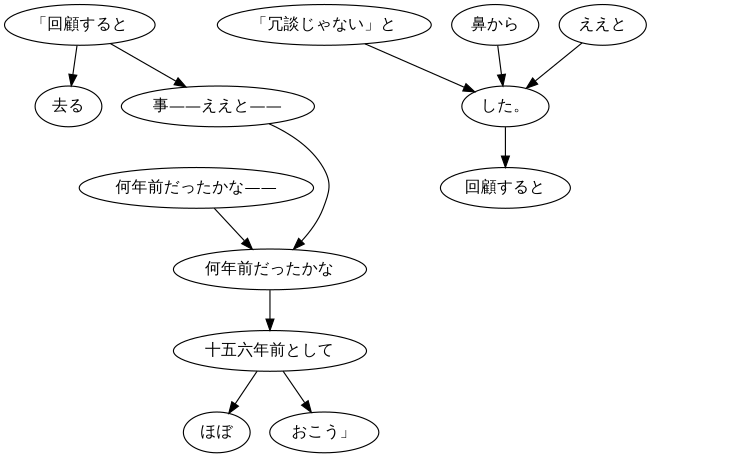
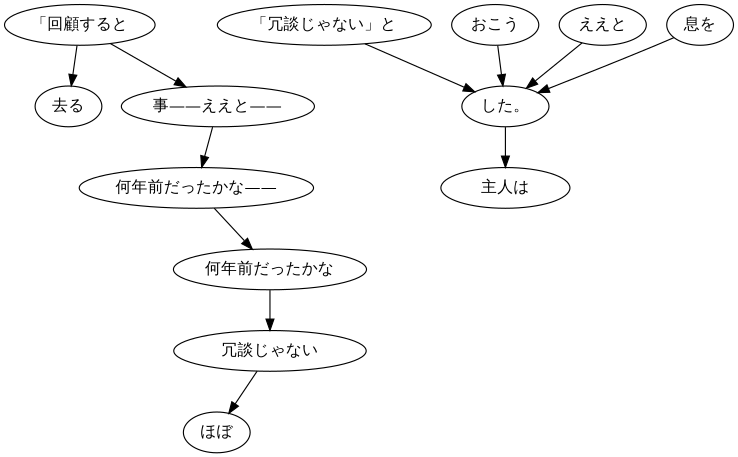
node "鼻から": label "鼻から" -> "おこう"
node "息を": added
edge "事——ええと——" -> "何年前だったかな": now "事——ええと——" -> "何年前だったかな——"
node "回顧すると": label "回顧すると" -> "主人は"
node "十五六年前として": label "十五六年前として" -> "冗談じゃない"
node "おこう」": removed
